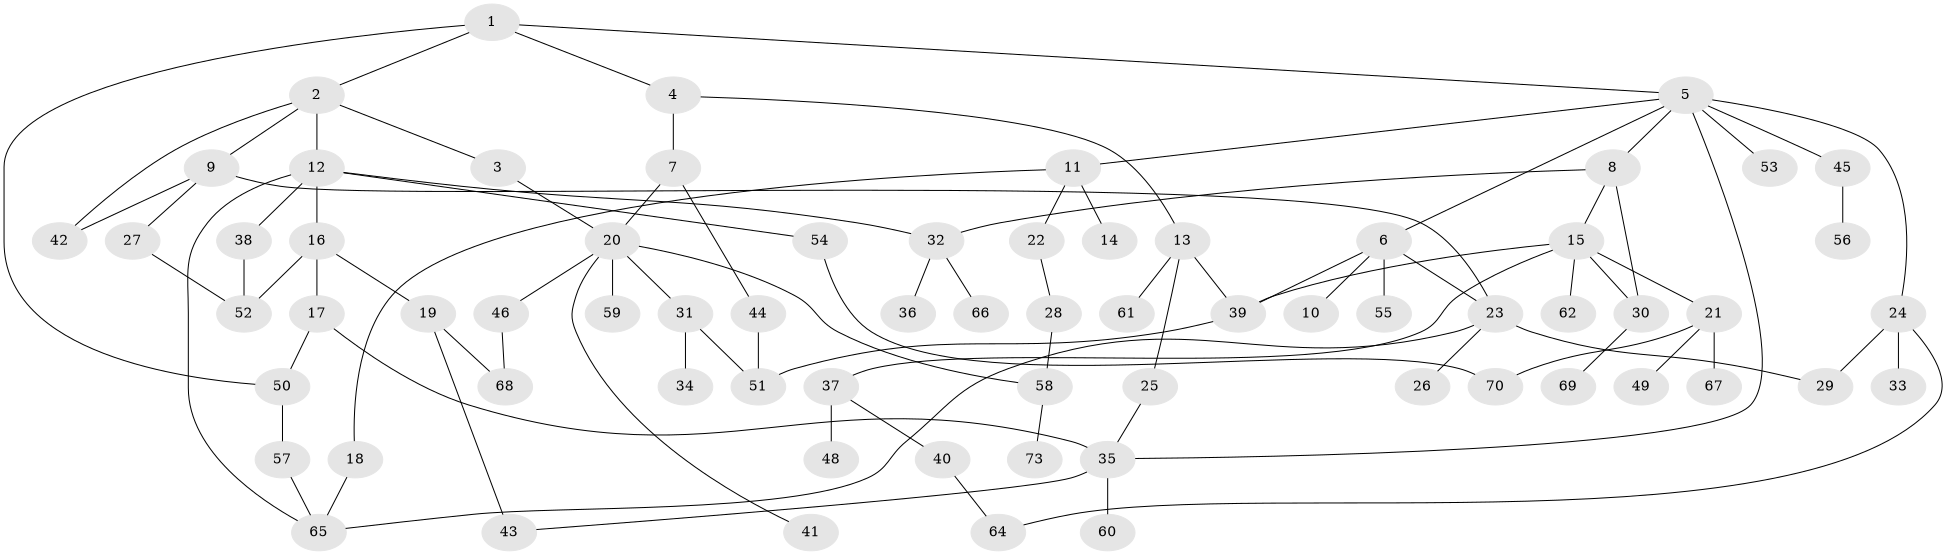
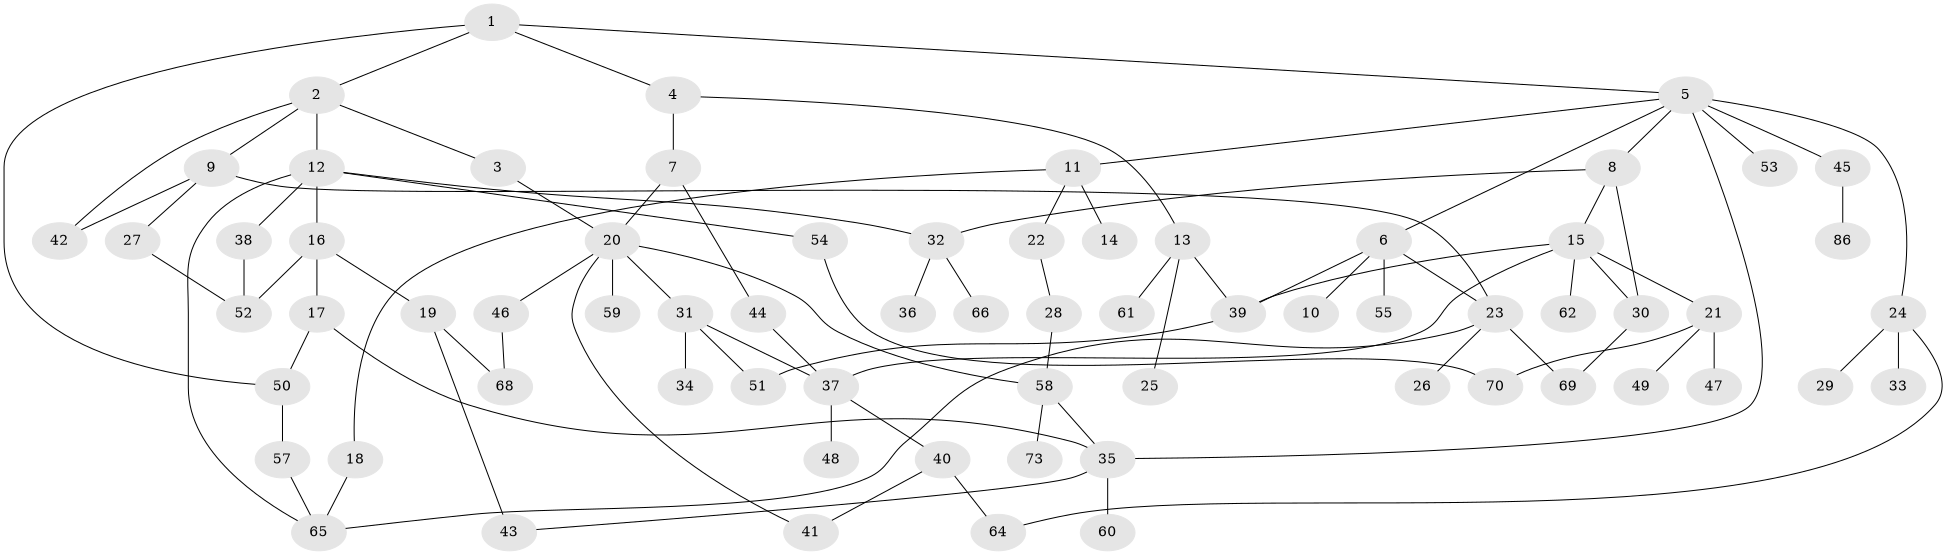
node "56": label "56" -> "86"
edge "31" -- "37": added
edge "44" -- "51": now "44" -- "37"
edge "23" -- "29": now "23" -- "69"
node "67": label "67" -> "47"
edge "25" -- "35": now "58" -- "35"
edge "40" -- "41": added
